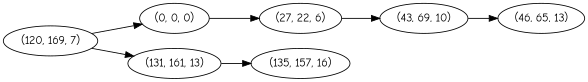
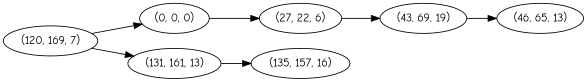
node "(43, 69, 10)": label "(43, 69, 10)" -> "(43, 69, 19)"
